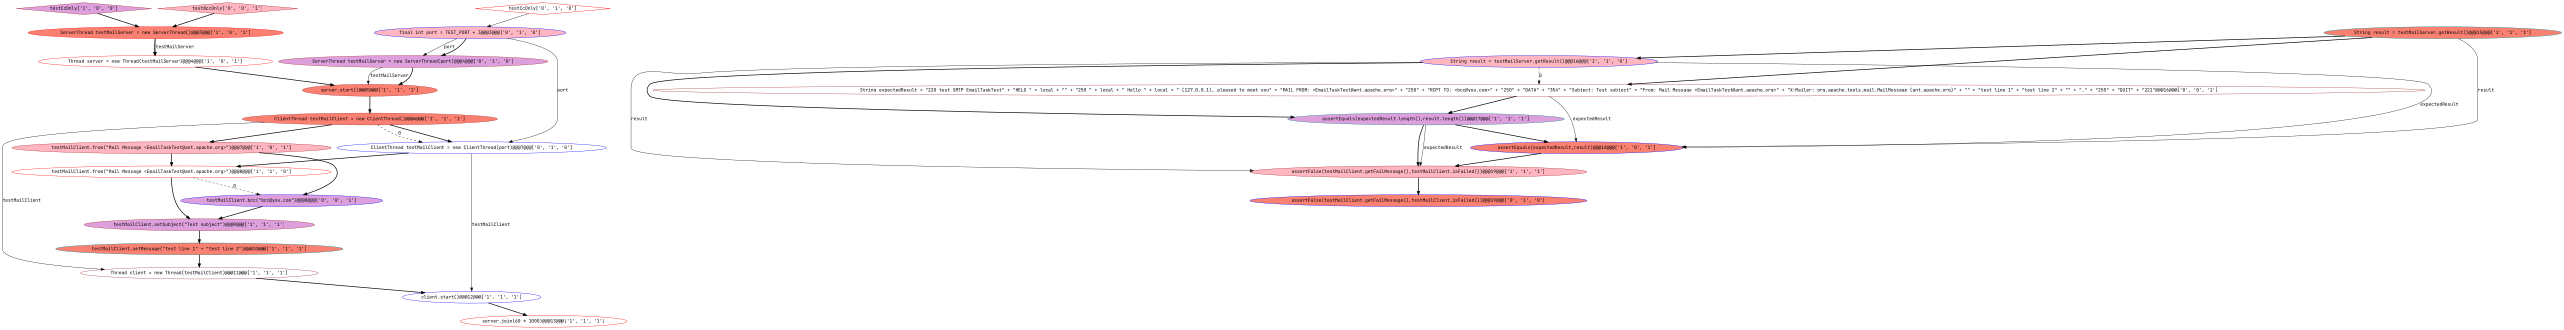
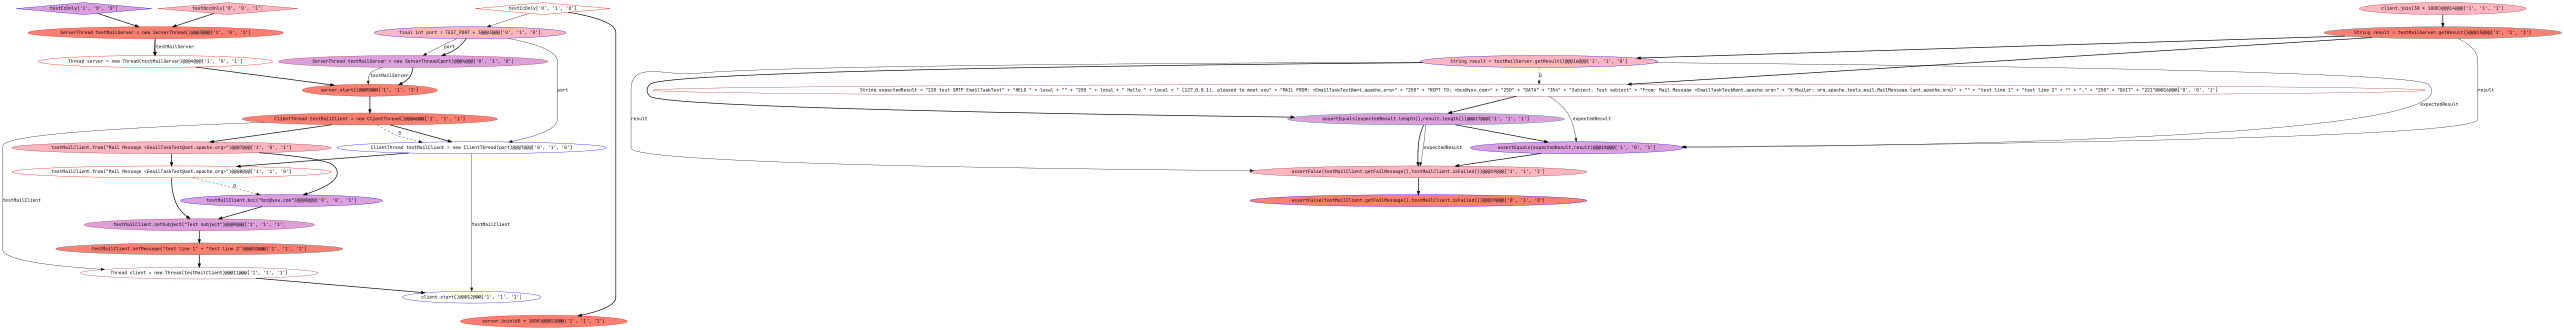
node "testCcOnly['1', '0', '0']": color brown -> blue
node "client.join(30 * 1000)@@@14@@@['1', '1', '1']": added
node "assertEquals(expectedResult,result)@@@18@@@['1', '0', '1']": fillcolor salmon -> plum
edge "client.start()@@@12@@@['1', '1', '1']" -> "server.join(60 * 1000)@@@13@@@['1', '1', '1']": now "testCcOnly['0', '1', '0']" -> "server.join(60 * 1000)@@@13@@@['1', '1', '1']"
node "server.join(60 * 1000)@@@13@@@['1', '1', '1']": fillcolor white -> salmon
